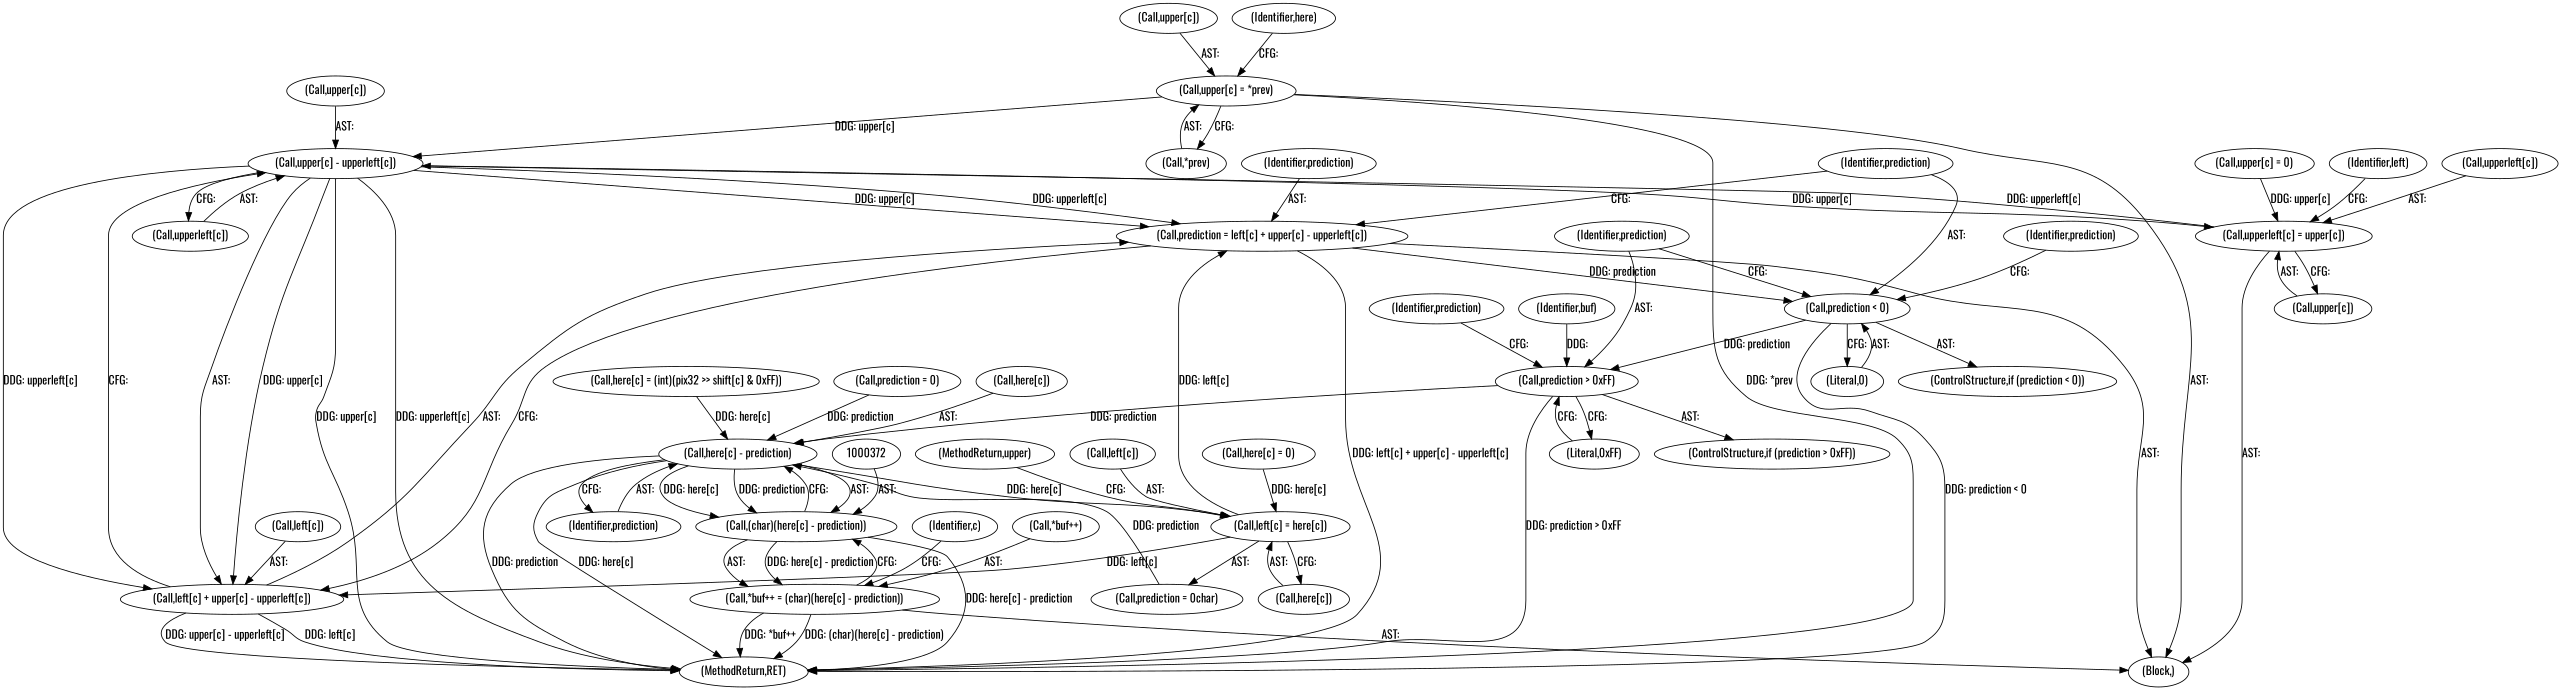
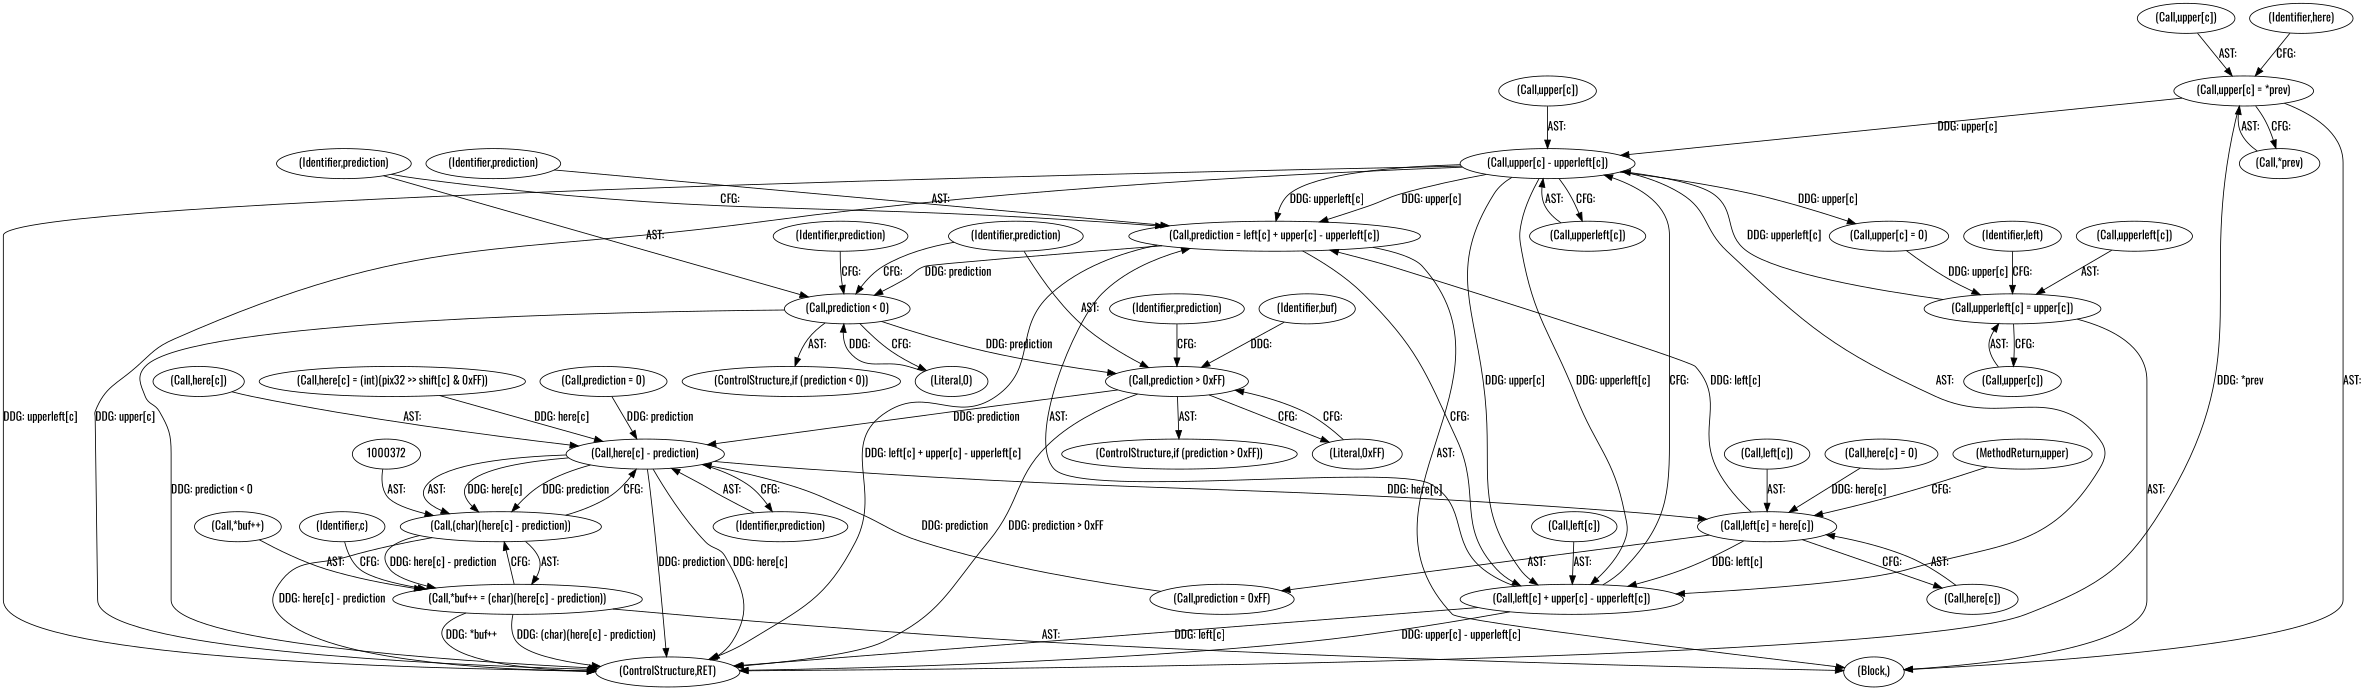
edge "(Call,upper[c] - upperleft[c])" -> "(Call,upperleft[c] = upper[c])": now "(Call,upper[c] - upperleft[c])" -> "(Call,upper[c] = 0)"
edge "(Literal,0)" -> "(Call,prediction < 0)": label "AST: " -> "DDG: "
node "(Call,prediction = 0char)": label "(Call,prediction = 0char)" -> "(Call,prediction = 0xFF)"
node "(MethodReturn,RET)": label "(MethodReturn,RET)" -> "(ControlStructure,RET)"
